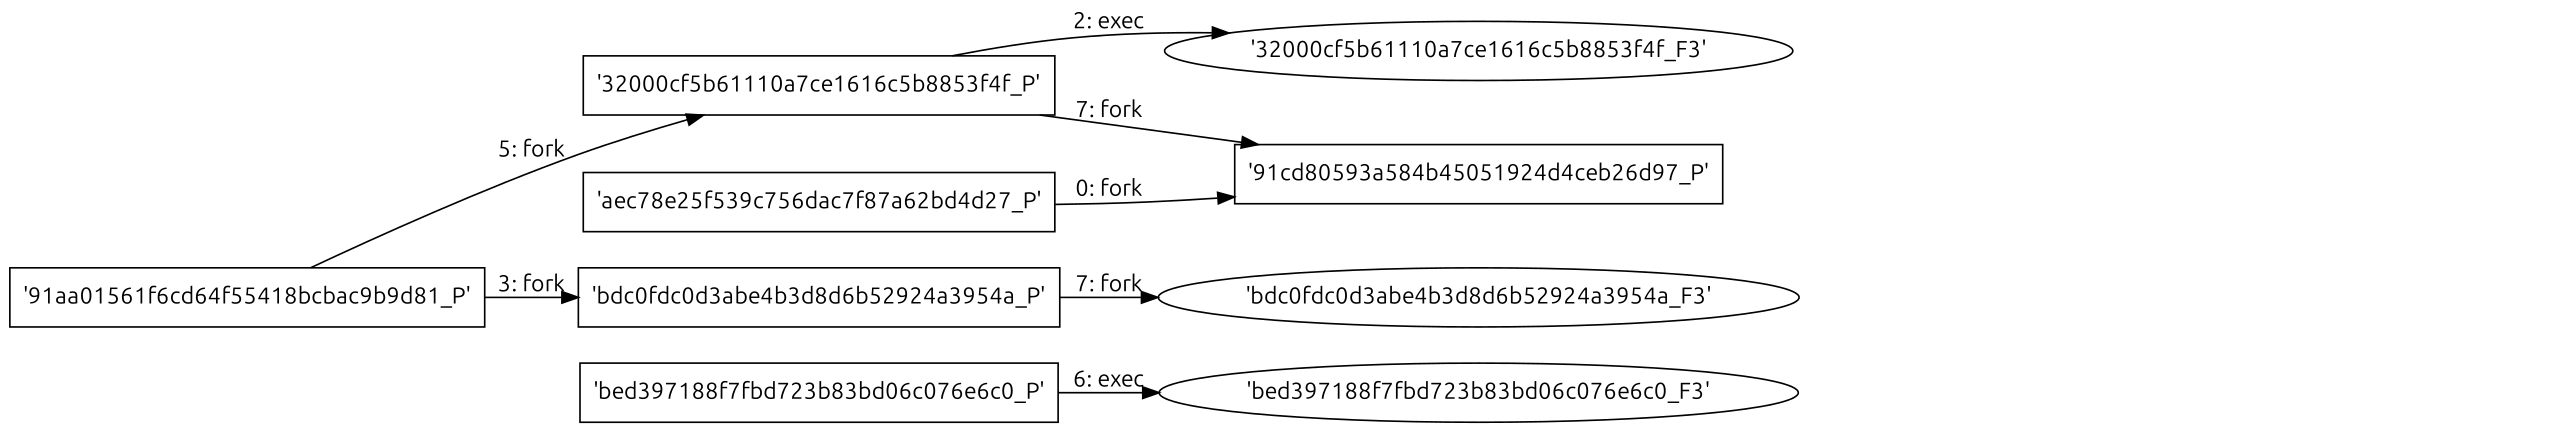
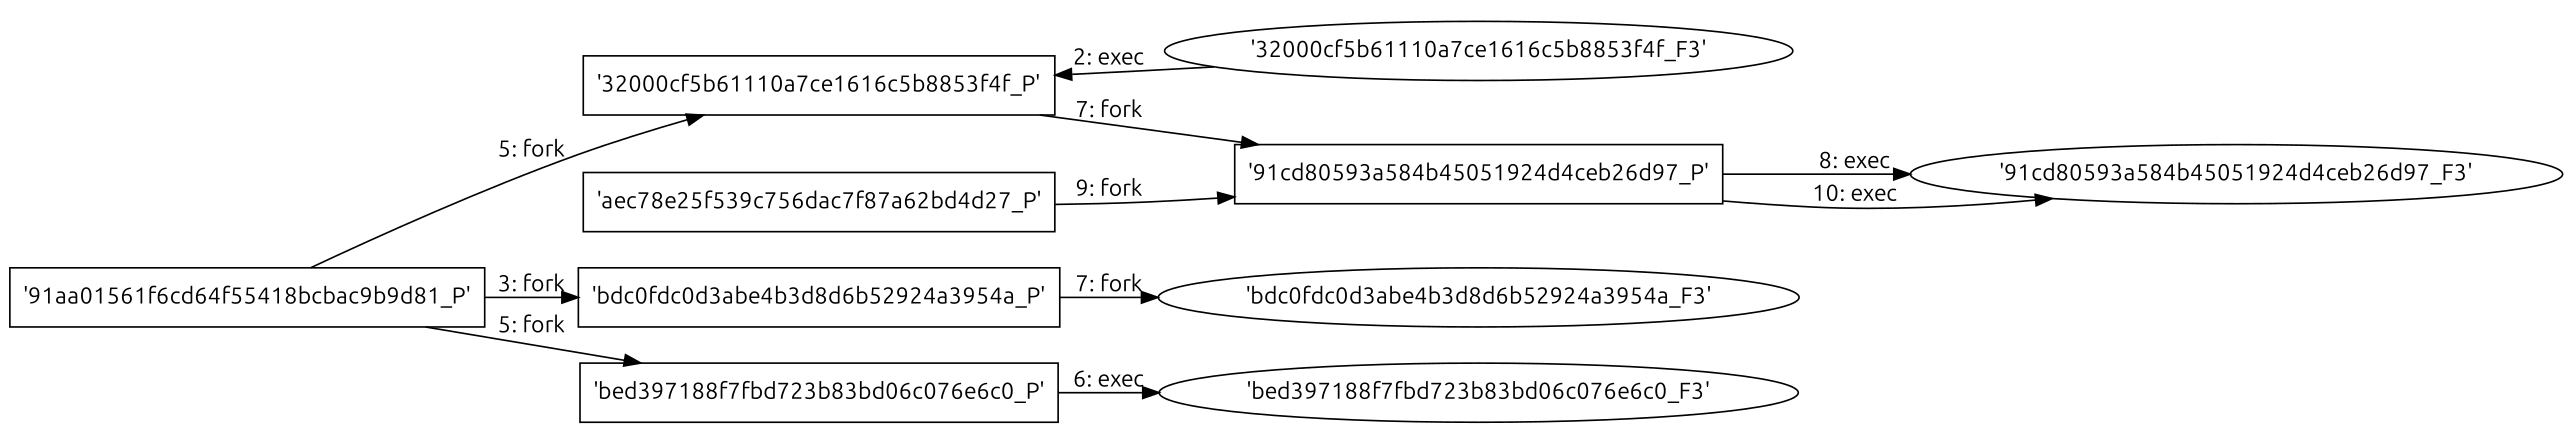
edge "'32000cf5b61110a7ce1616c5b8853f4f_P'" -> "'32000cf5b61110a7ce1616c5b8853f4f_F3'": reversed
node "'91cd80593a584b45051924d4ceb26d97_F3'": added
edge "'aec78e25f539c756dac7f87a62bd4d27_P'" -> "'91cd80593a584b45051924d4ceb26d97_P'": label "0: fork" -> "9: fork"
edge "'91aa01561f6cd64f55418bcbac9b9d81_P'" -> "'bed397188f7fbd723b83bd06c076e6c0_P'": added, label "5: fork"
